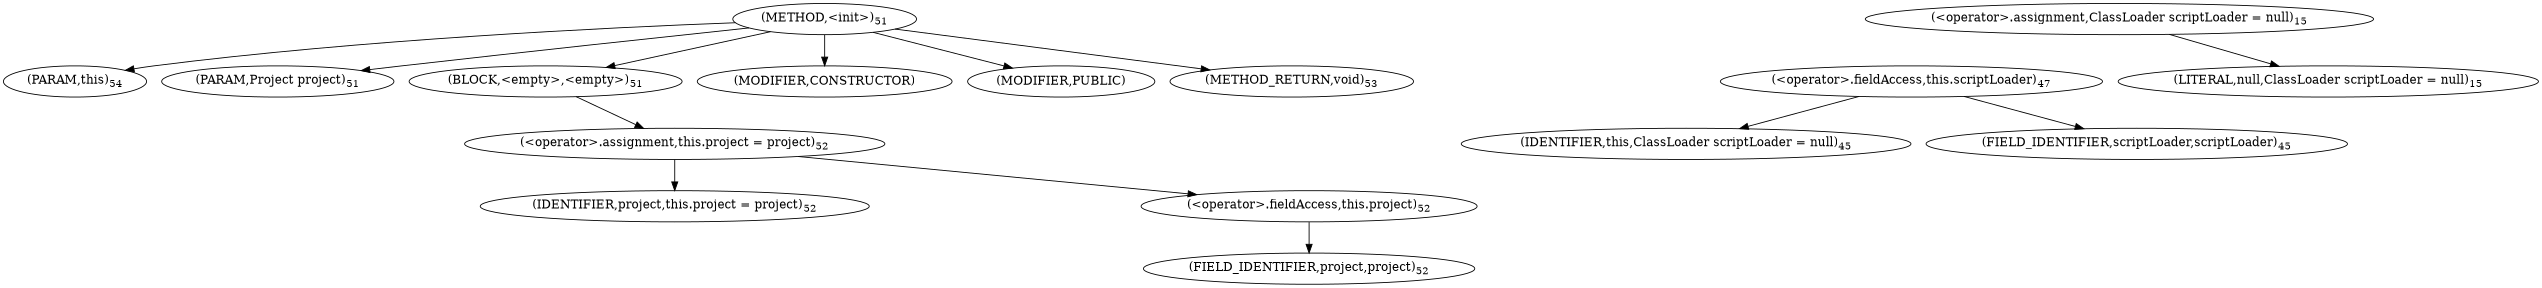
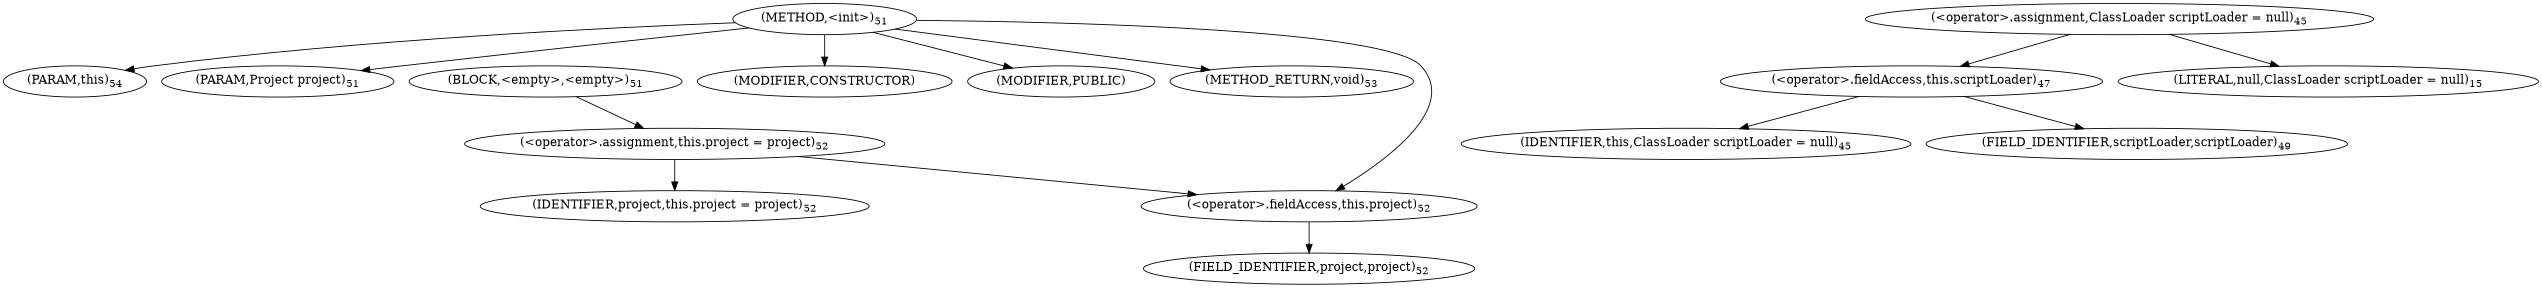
node "(<operator>.assignment,ClassLoader scriptLoader = null)": text "15" -> "45"
edge "(METHOD,<init>)" -> "(BLOCK,<empty>,<empty>)": now "(METHOD,<init>)" -> "(<operator>.fieldAccess,this.project)"
edge "(<operator>.assignment,ClassLoader scriptLoader = null)" -> "(<operator>.fieldAccess,this.scriptLoader)": added
node "(FIELD_IDENTIFIER,scriptLoader,scriptLoader)": text "45" -> "49"
